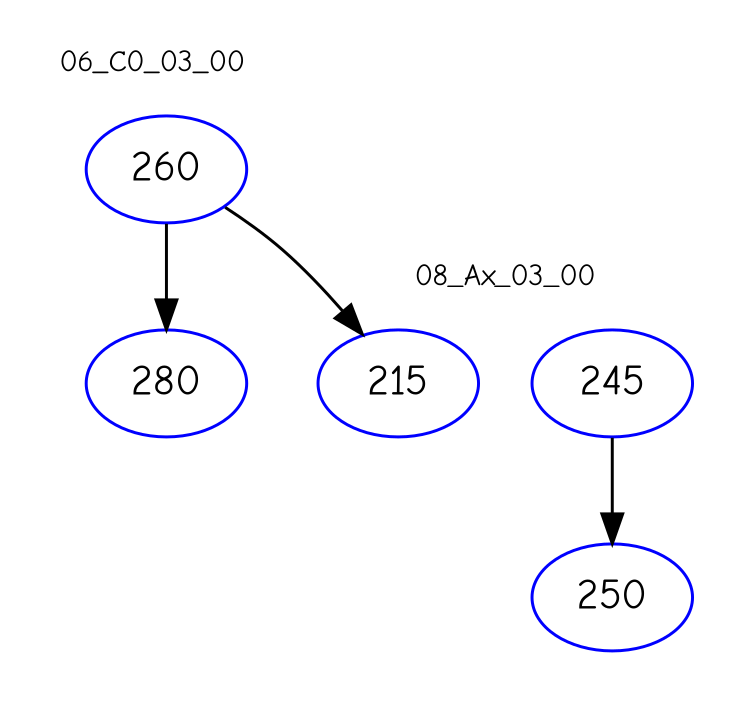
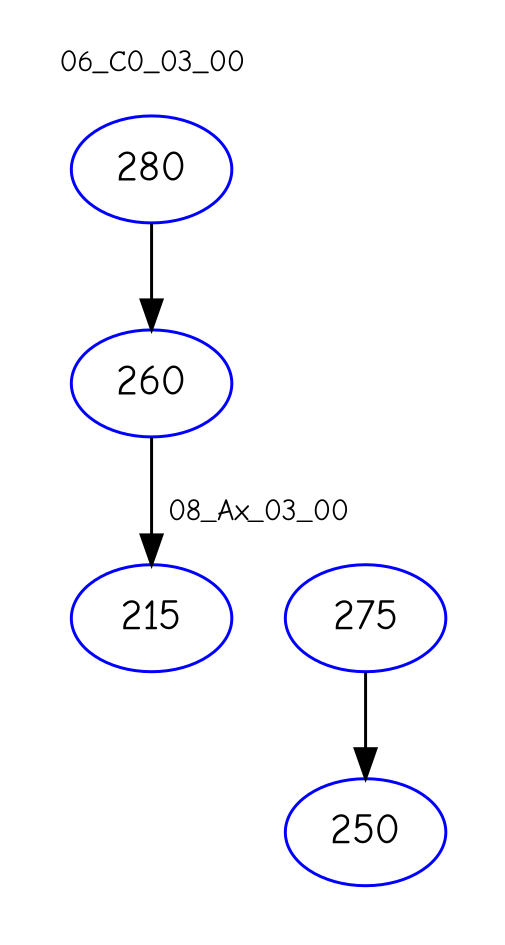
edge "260" -> "280": reversed
node "245": label "245" -> "275"
